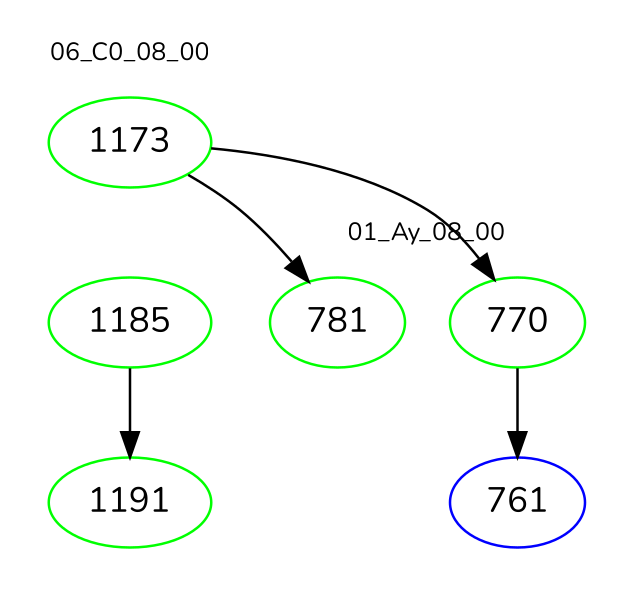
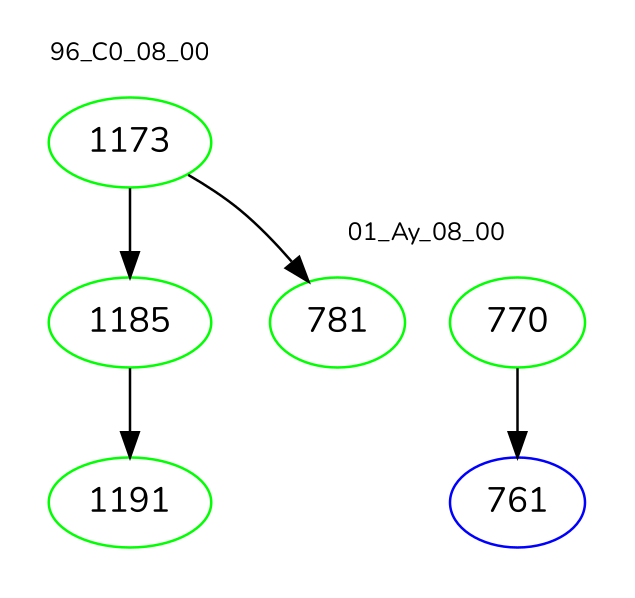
cluster "06_C0_08_00": label "06_C0_08_00" -> "96_C0_08_00"
edge "1173" -> "770": now "1173" -> "1185"
